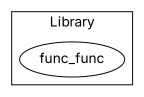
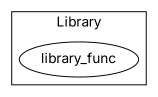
node "func_func": label "func_func" -> "library_func"
